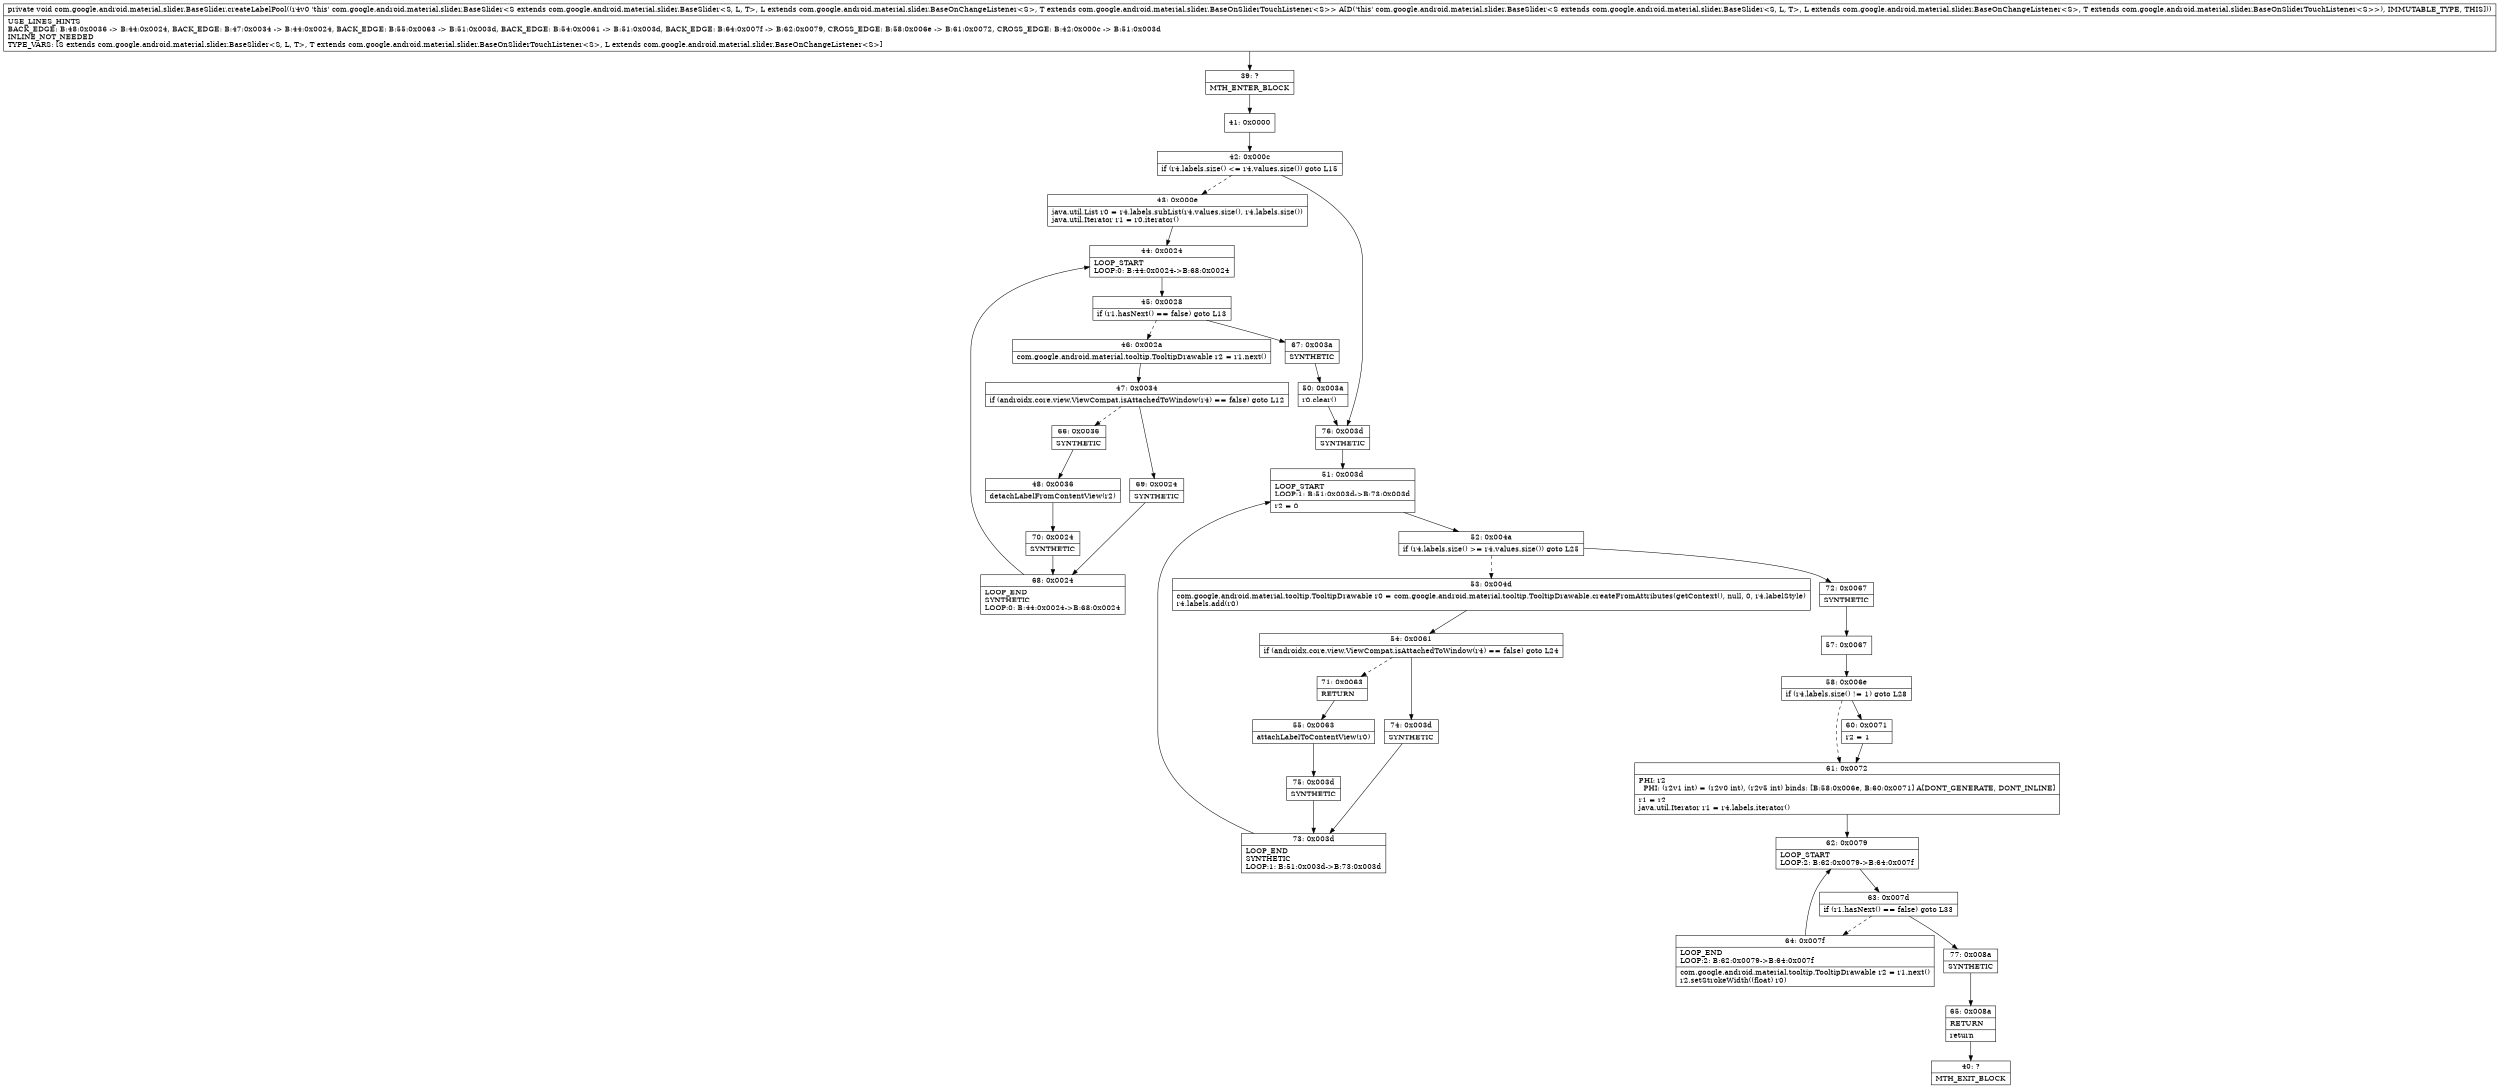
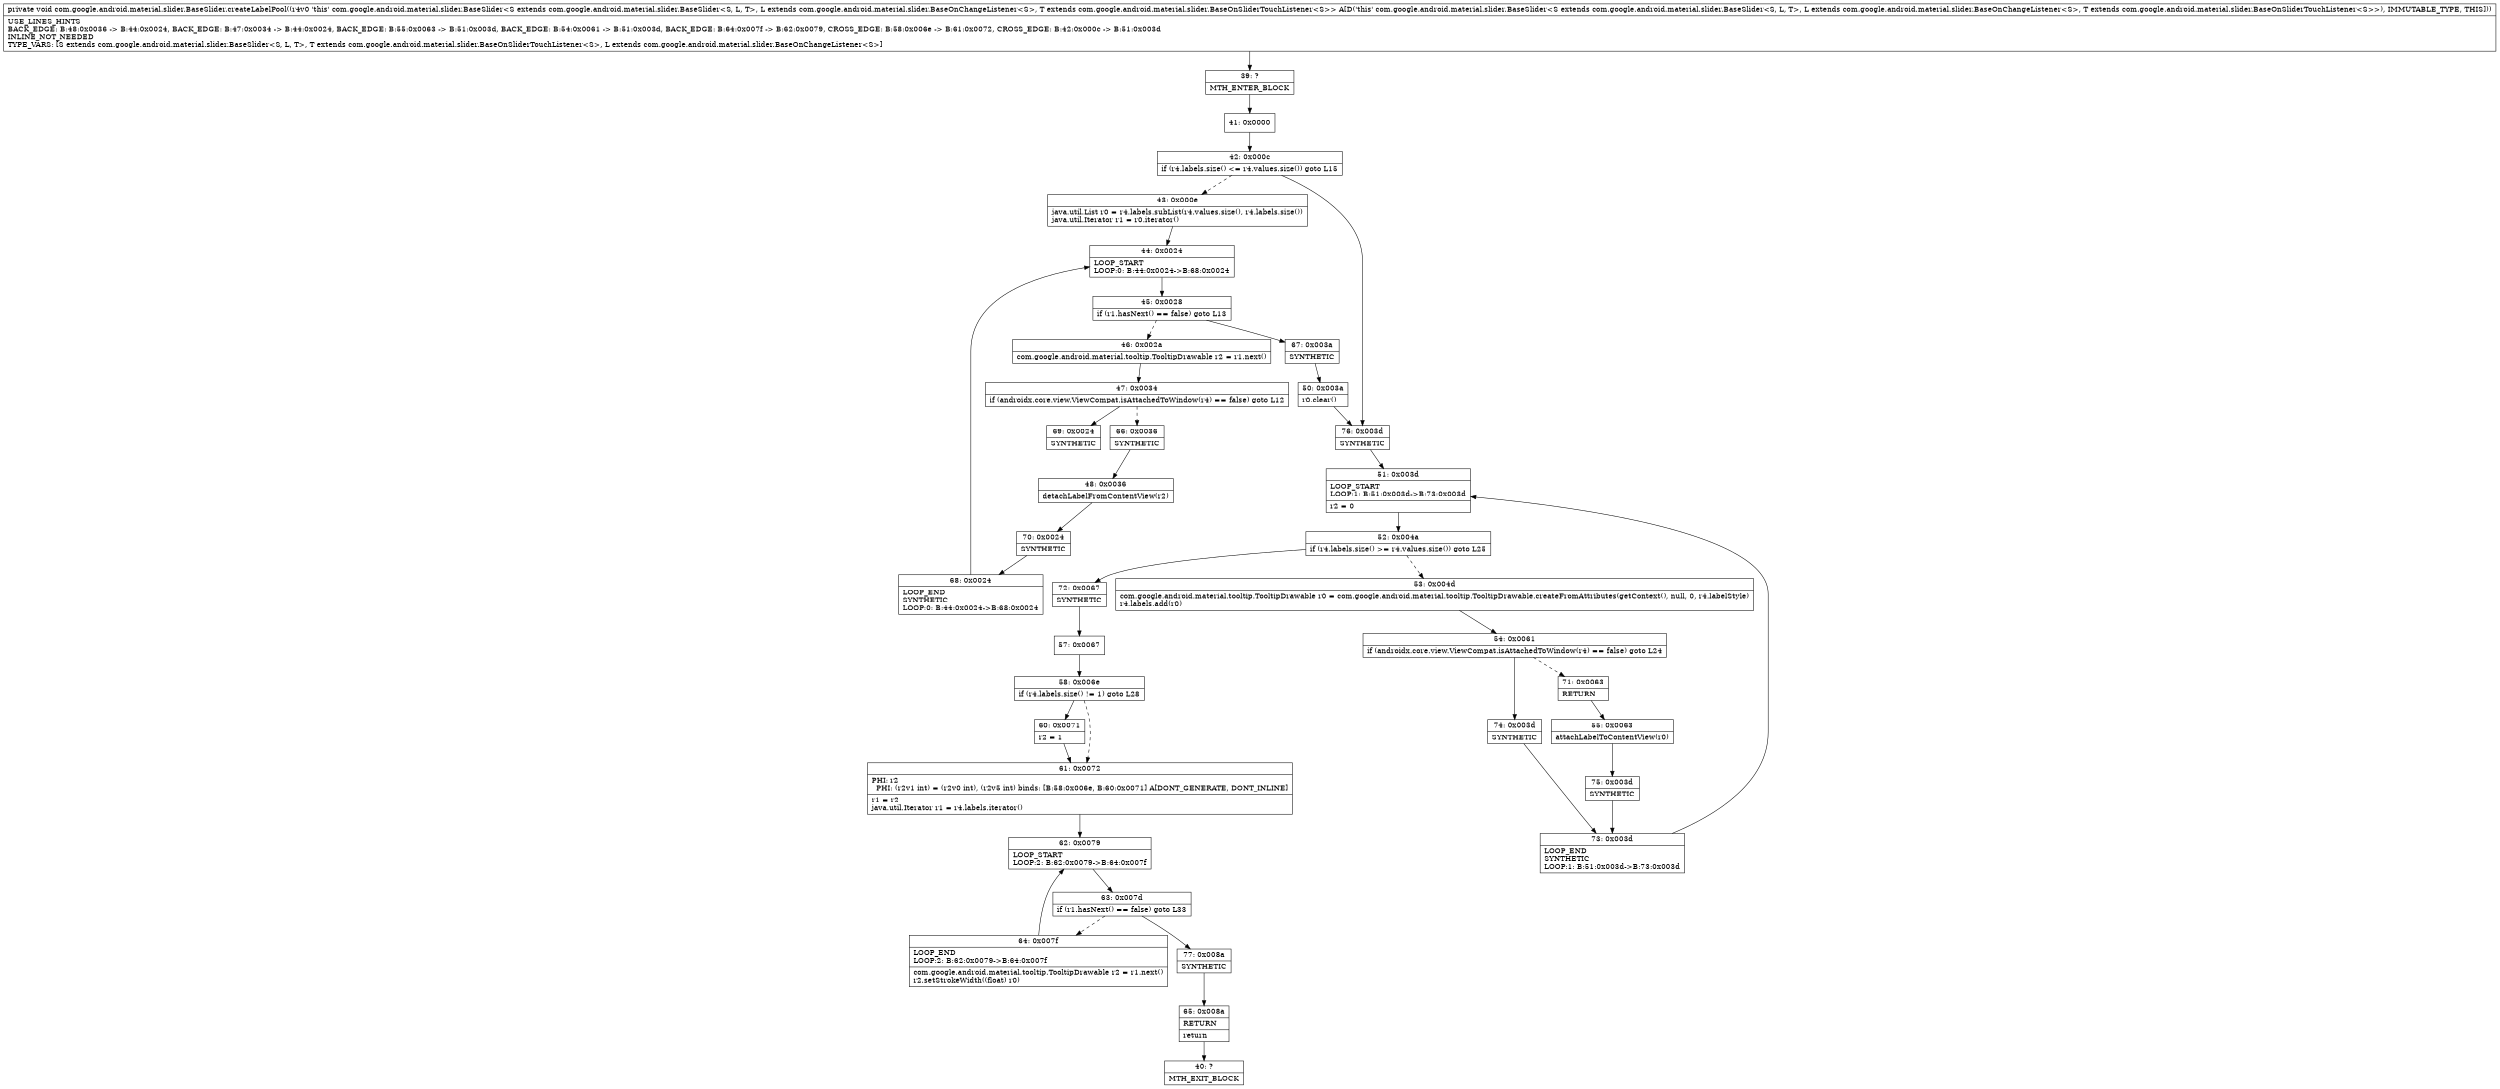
edge "69: 0x0024" -> "68: 0x0024": removed
